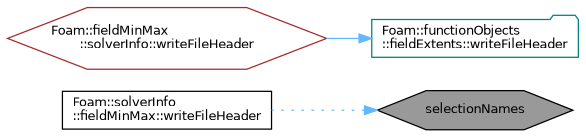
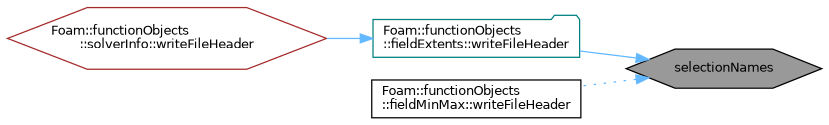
node "Foam::fieldMinMax ::solverInfo::writeFileHeader": label "Foam::fieldMinMax ::solverInfo::writeFileHeader" -> "Foam::functionObjects ::solverInfo::writeFileHeader"
edge "Foam::functionObjects ::fieldExtents::writeFileHeader" -> "selectionNames": added
node "Foam::solverInfo ::fieldMinMax::writeFileHeader": label "Foam::solverInfo ::fieldMinMax::writeFileHeader" -> "Foam::functionObjects ::fieldMinMax::writeFileHeader"
